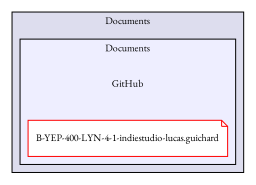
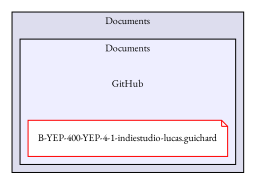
node "B-YEP-400-LYN-4-1-indiestudio-lucas.guichard": label "B-YEP-400-LYN-4-1-indiestudio-lucas.guichard" -> "B-YEP-400-YEP-4-1-indiestudio-lucas.guichard"
